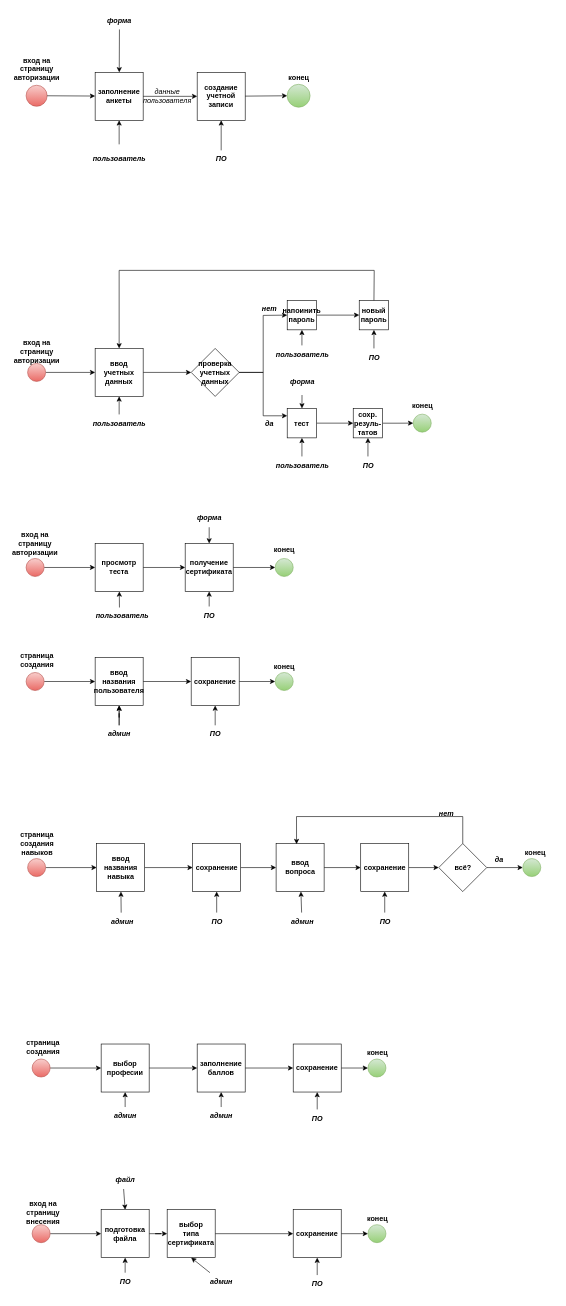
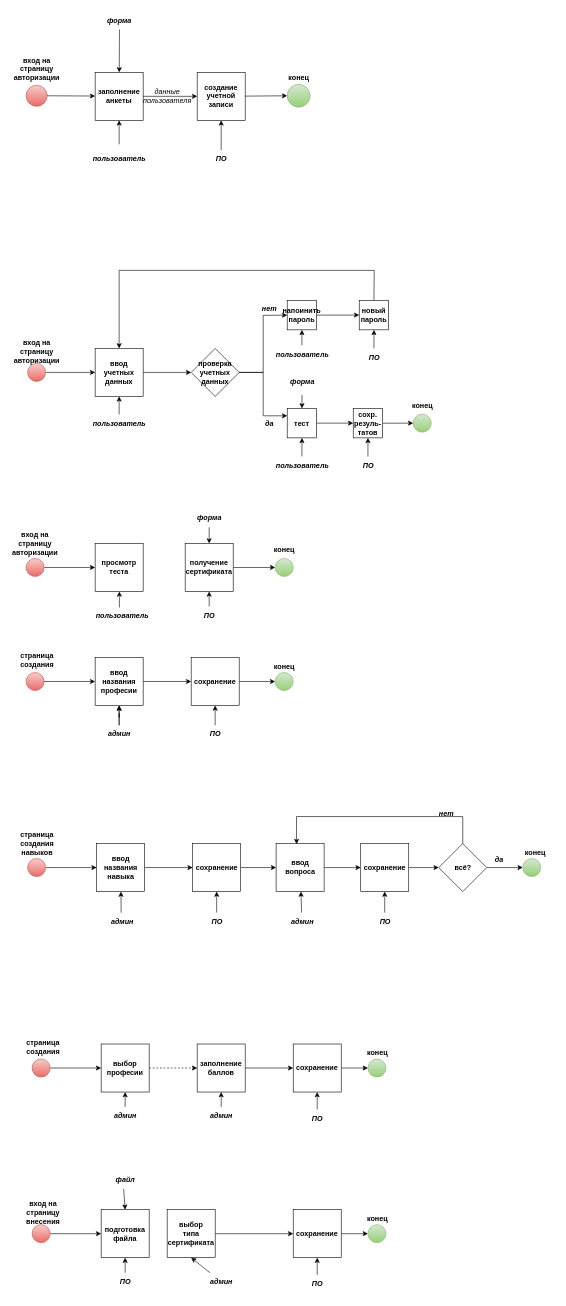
edge "просмотр теста" -> "получение сертификата": removed
node "ввод названия пользователя": label "ввод названия пользователя" -> "ввод названия професии"
edge "выбор професии" -> "заполнение баллов": style solid -> dashed
edge "подготовка файла" -> "выбор типа сертификата": removed
